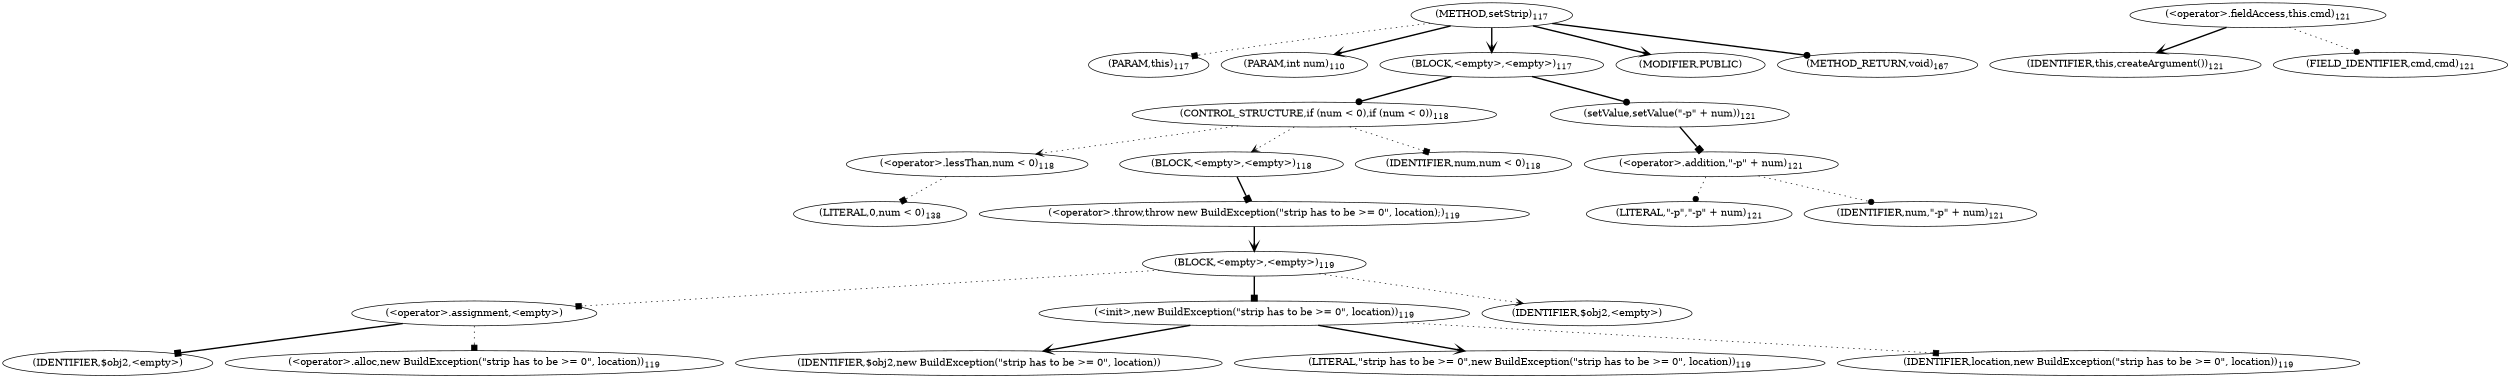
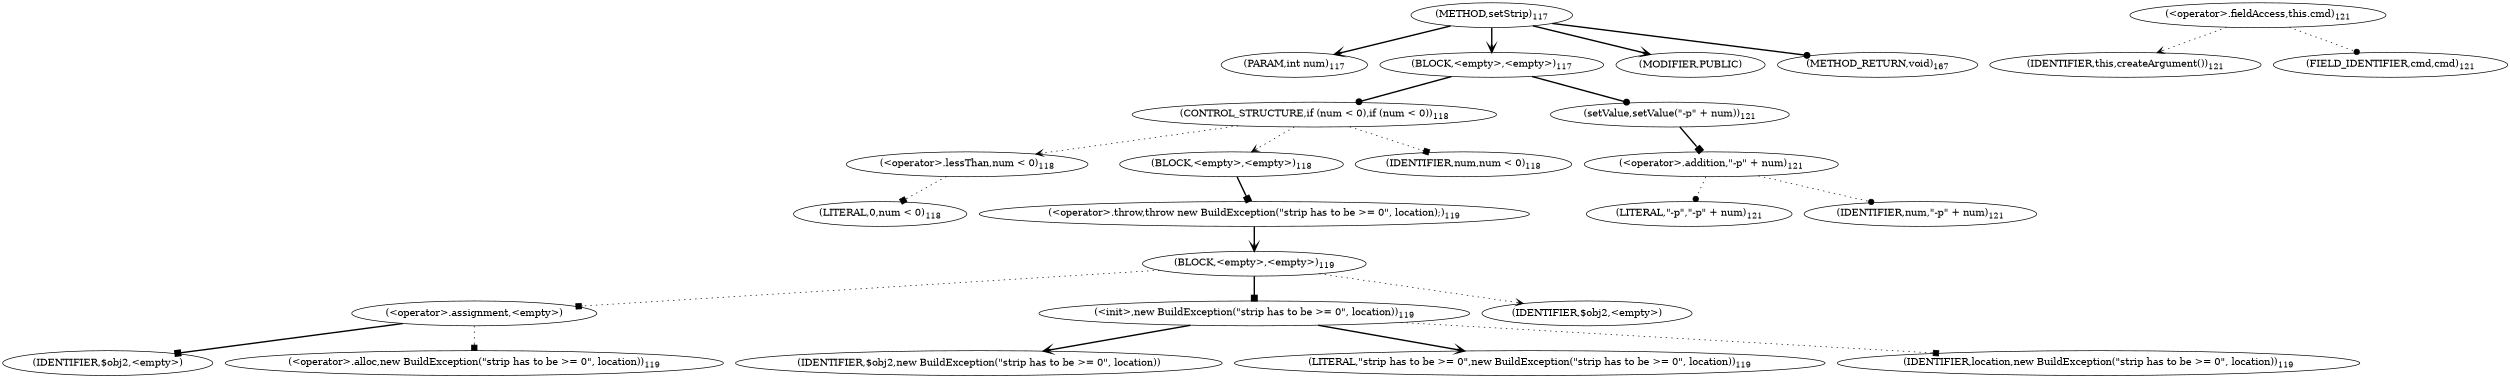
edge "(<operator>.fieldAccess,this.cmd)" -> "(IDENTIFIER,this,createArgument())": style bold -> dotted
node "(PARAM,int num)": text "110" -> "117"
node "(PARAM,this)": removed
node "(LITERAL,0,num < 0)": text "138" -> "118"
